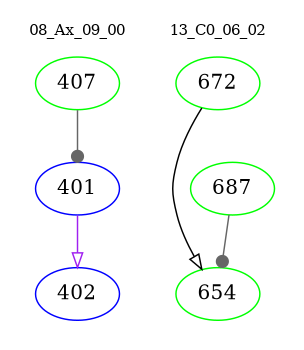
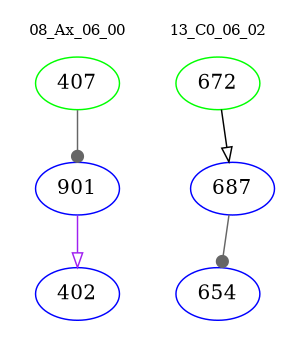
cluster "08_Ax_09_00": label "08_Ax_09_00" -> "08_Ax_06_00"
edge "672" -> "654": now "672" -> "687"
node "401": label "401" -> "901"
node "687": color green -> blue
node "654": color green -> blue
